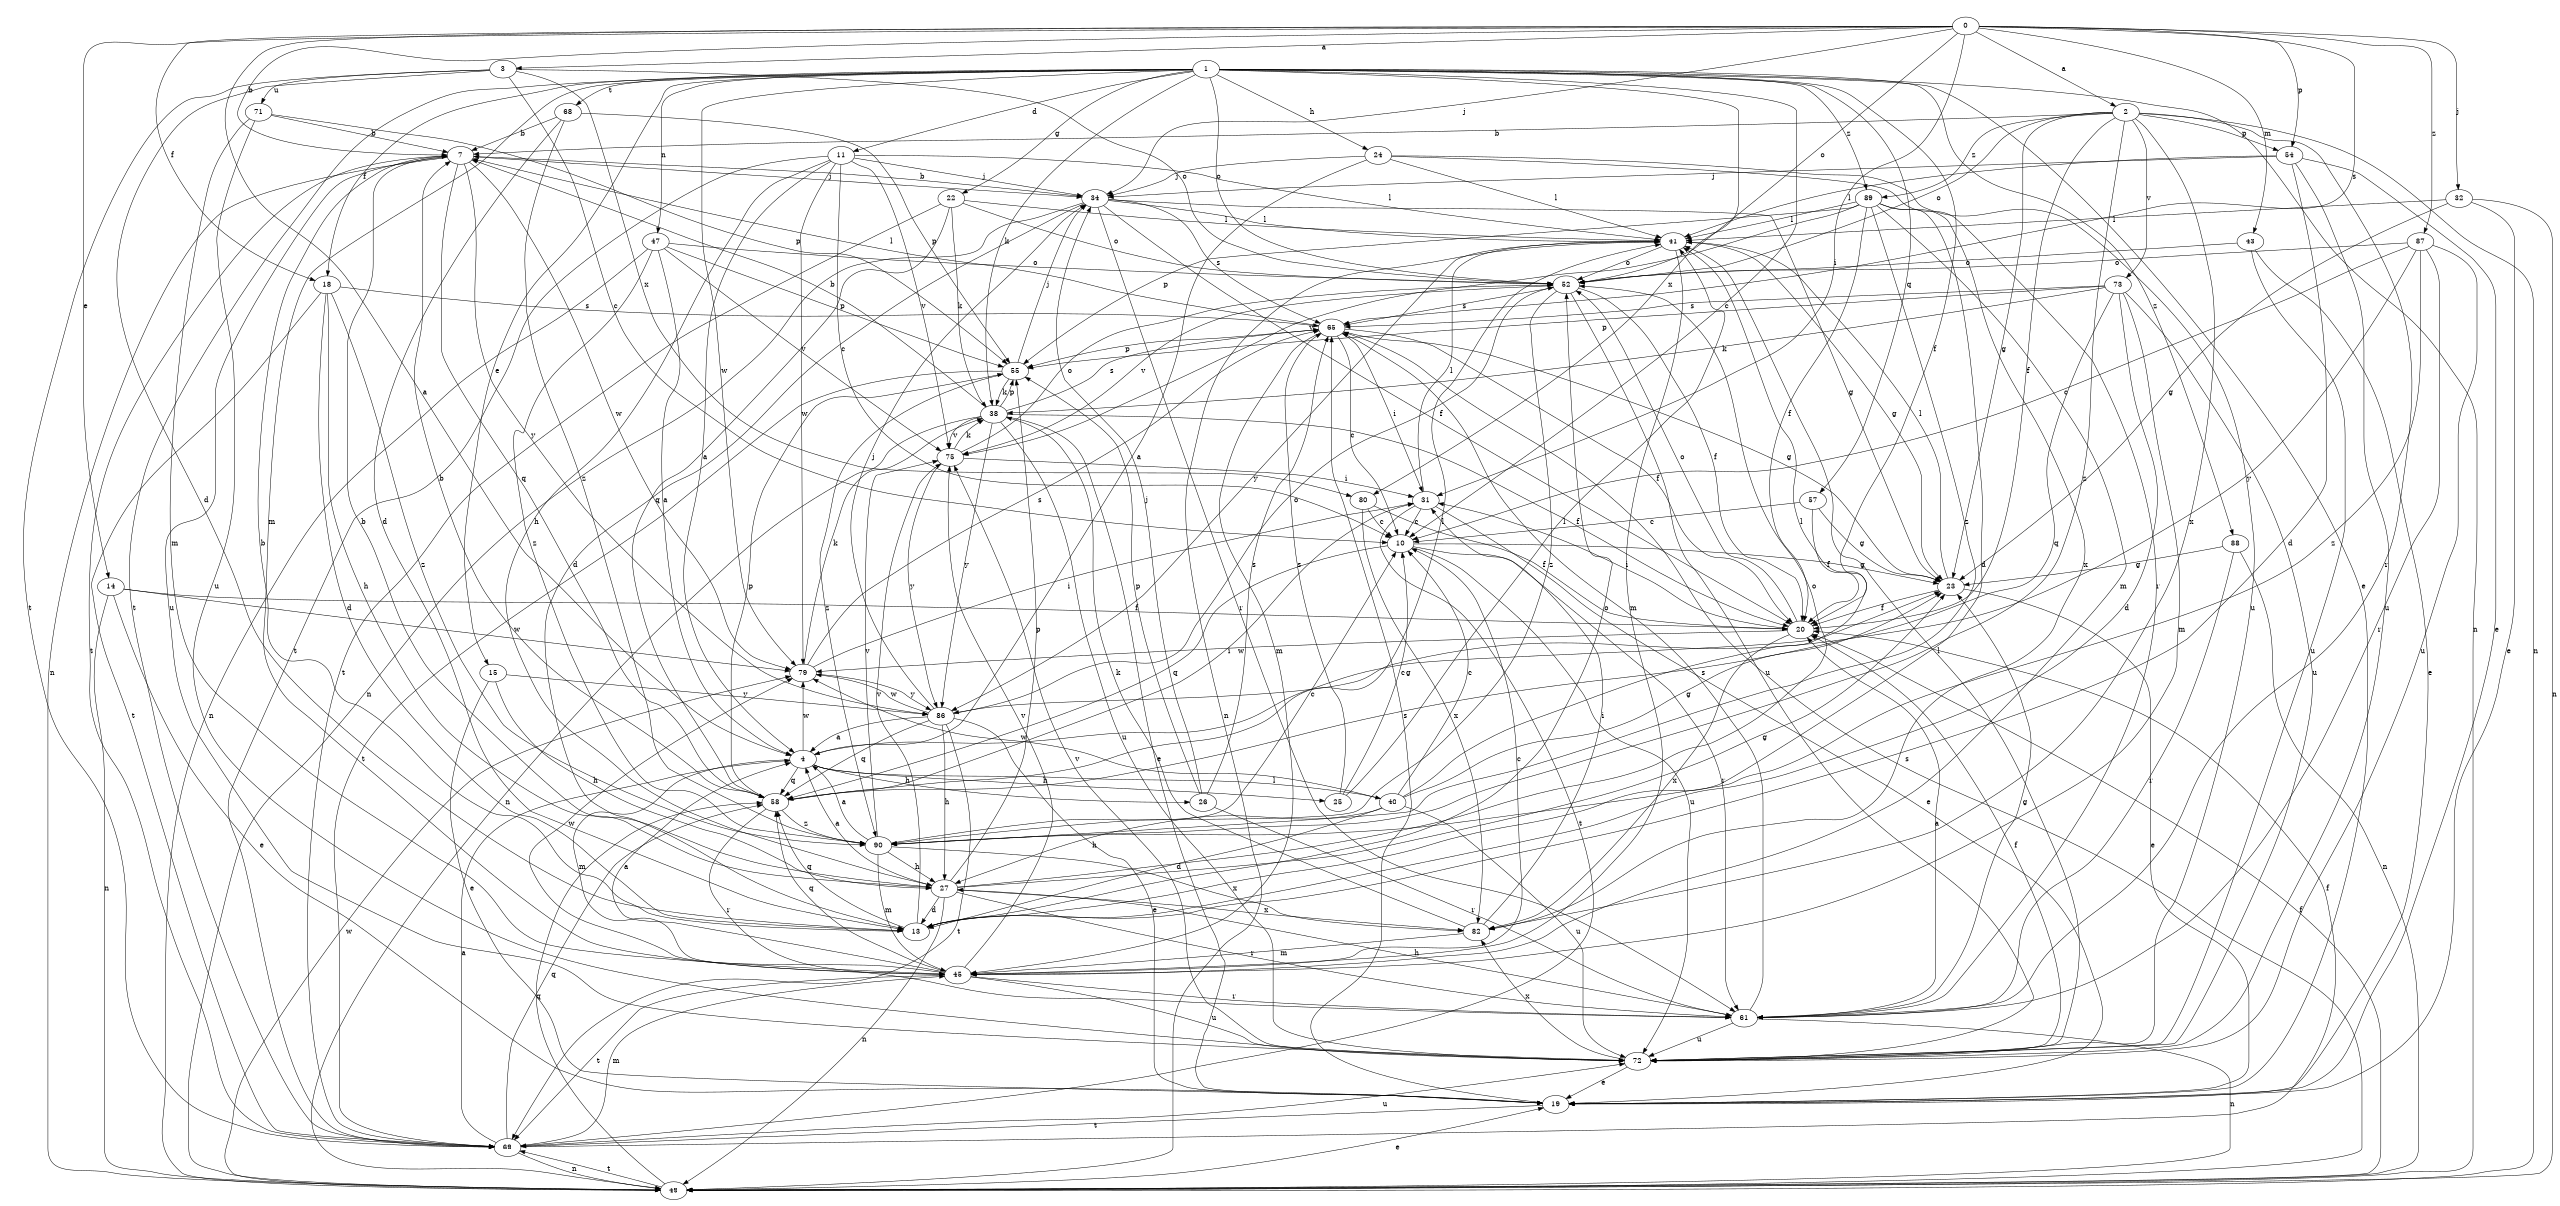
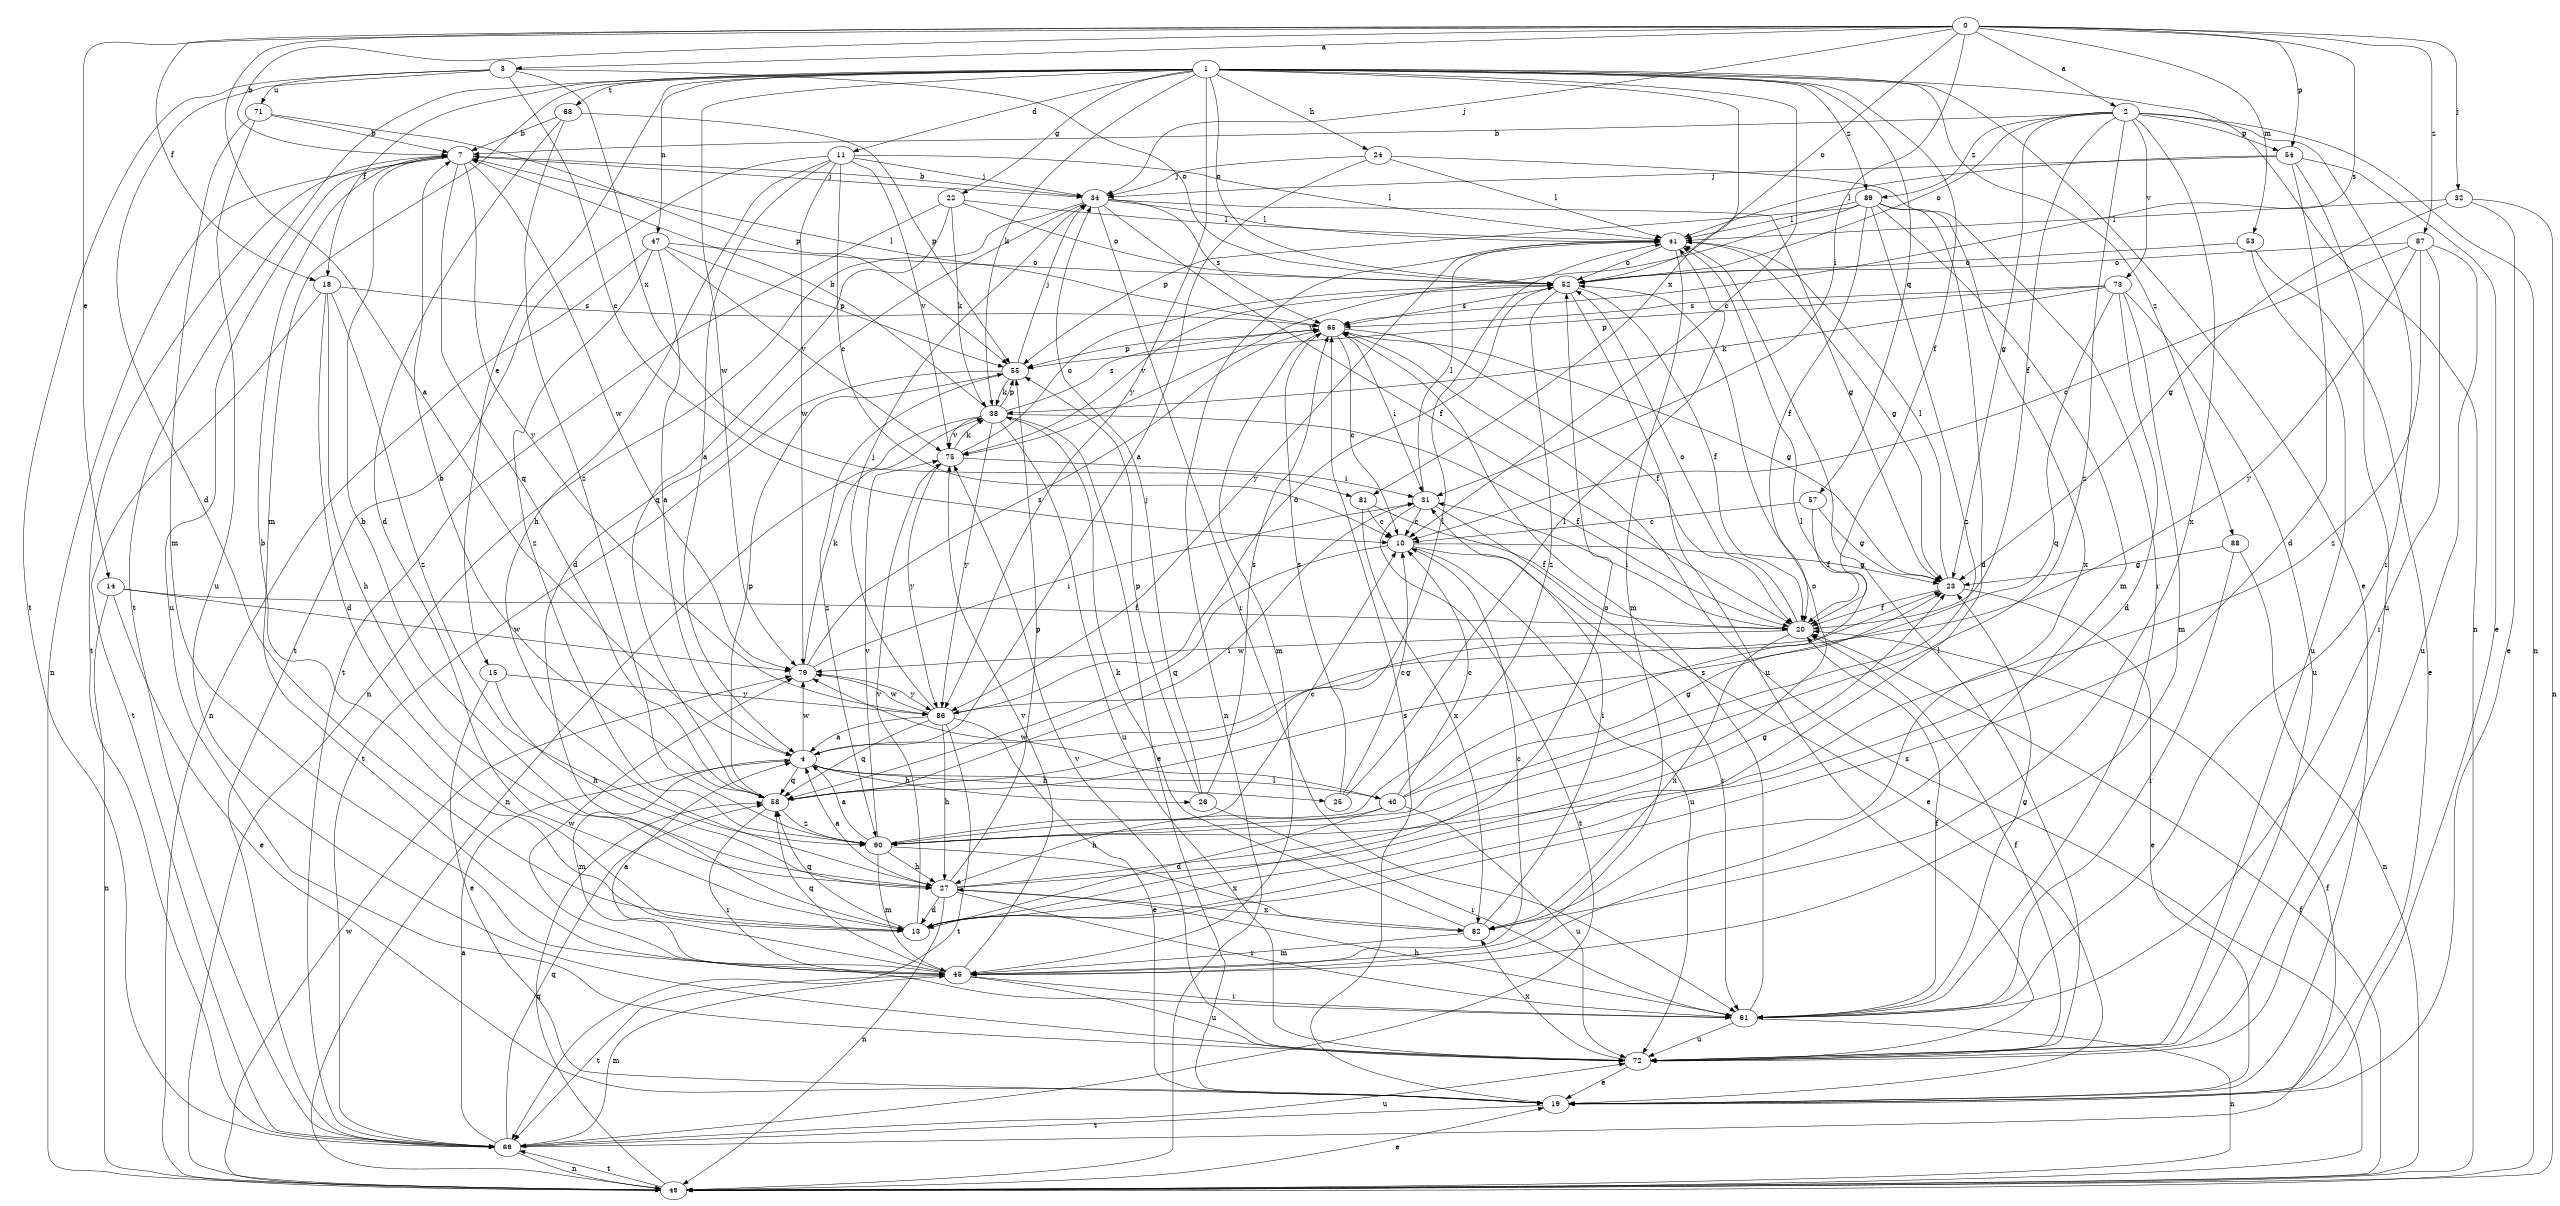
node "43": label "43" -> "53"
edge "1" -> "86": added, label "y"
node "80": label "80" -> "81"
edge "24" -> "72": removed, label "u"
edge "61" -> "20": label "a" -> "f"
